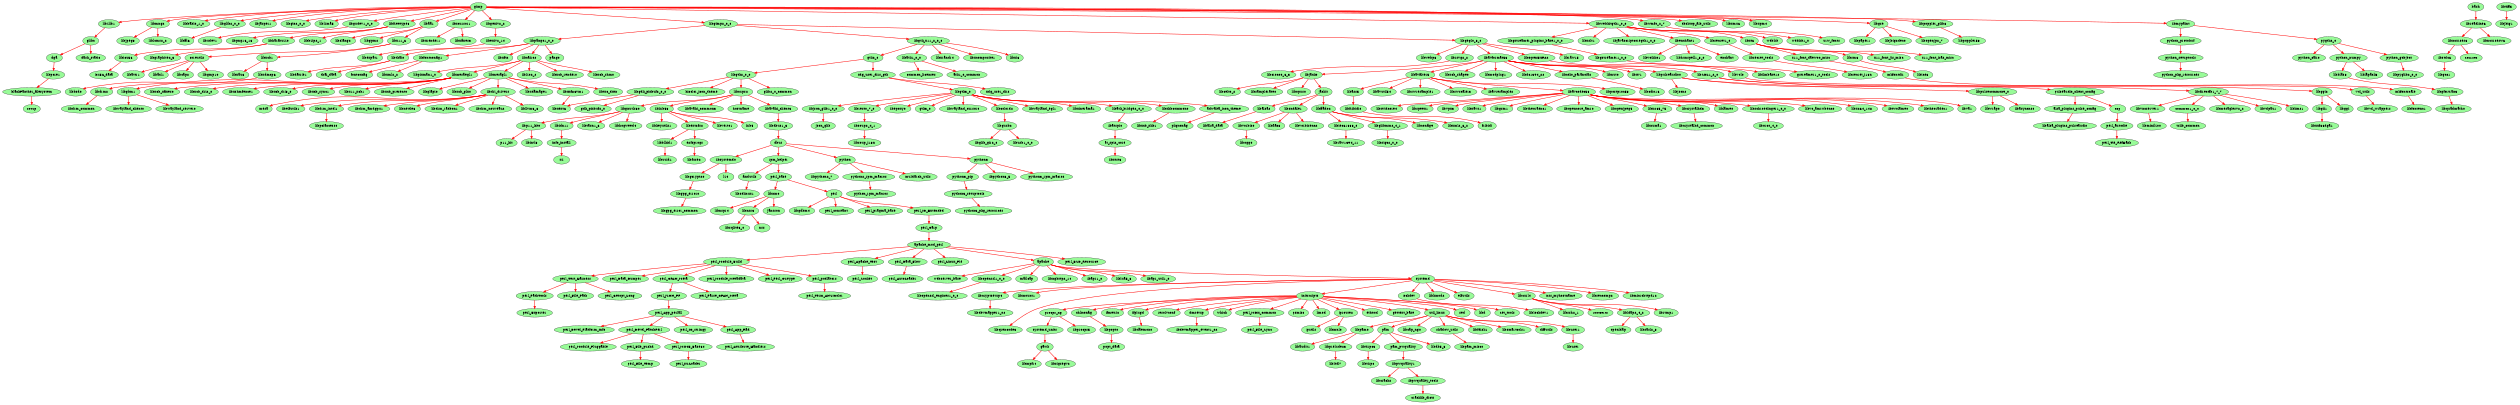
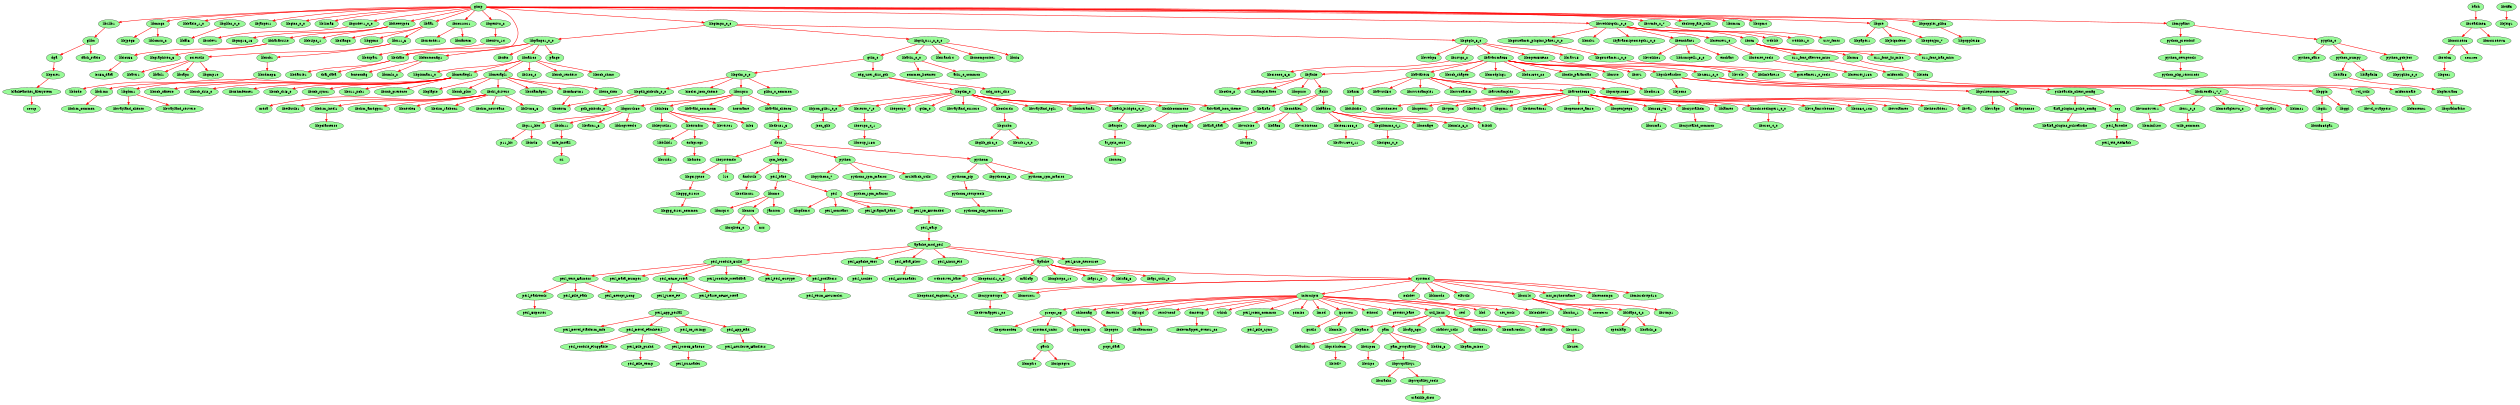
edge "gimp" -> "libglib2_0_0": now "gimp" -> "libthai0"
node "libxau6": removed
node "common1_0_0": label "common1_0_0" -> "libts1_0_0"
edge "systemd" -> "libqrencode3": now "procps_ng" -> "libqrencode3"
edge "perl_JSON_PP" -> "perl_App_perlall": removed
